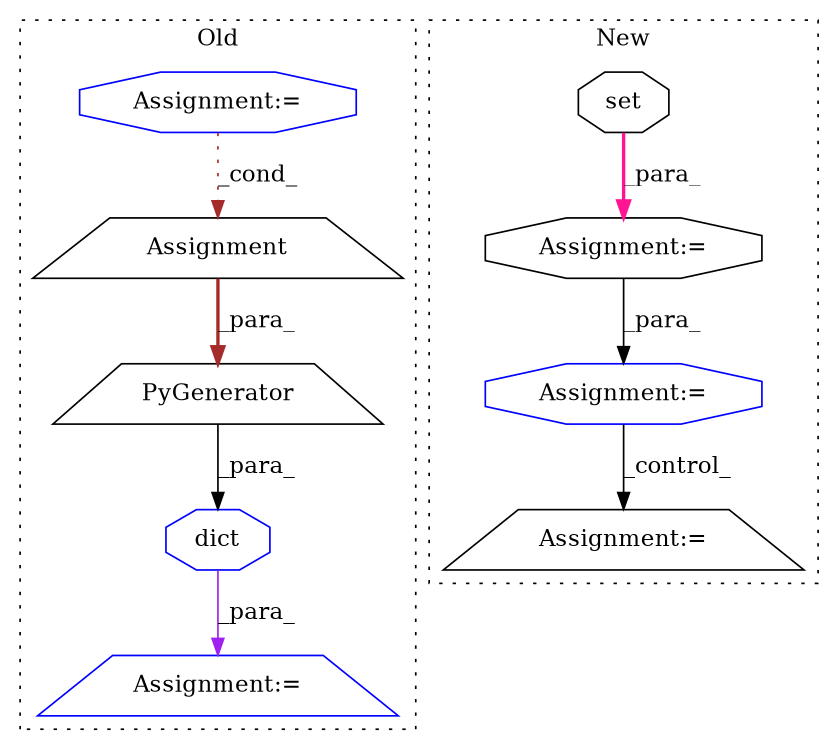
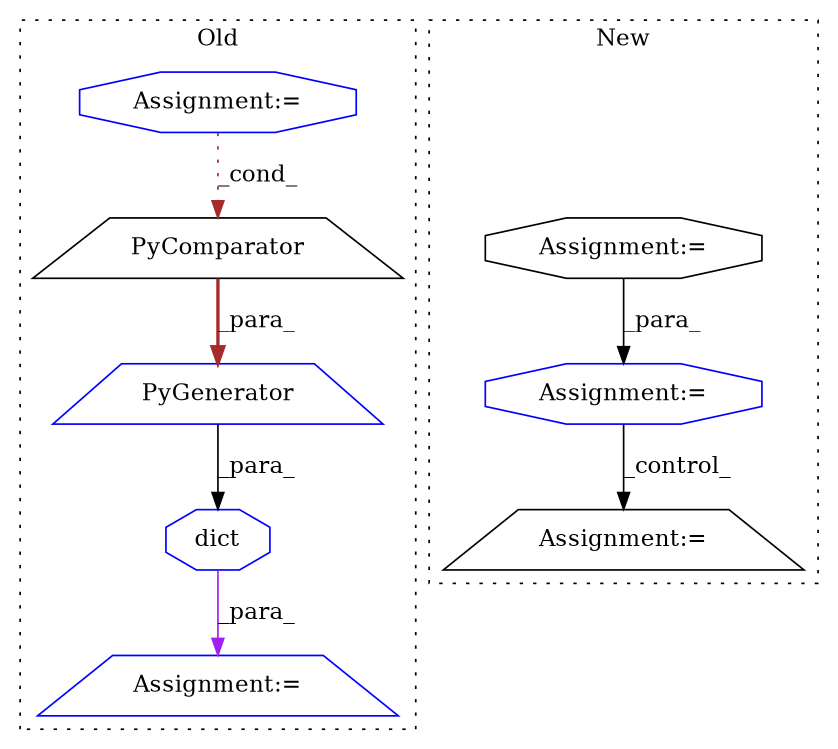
node "set": removed
node "Assignment": label "Assignment" -> "PyComparator"
node "PyGenerator": color black -> blue
